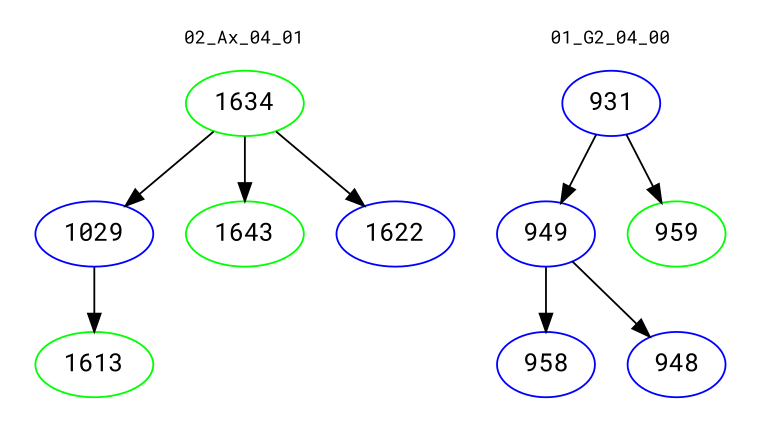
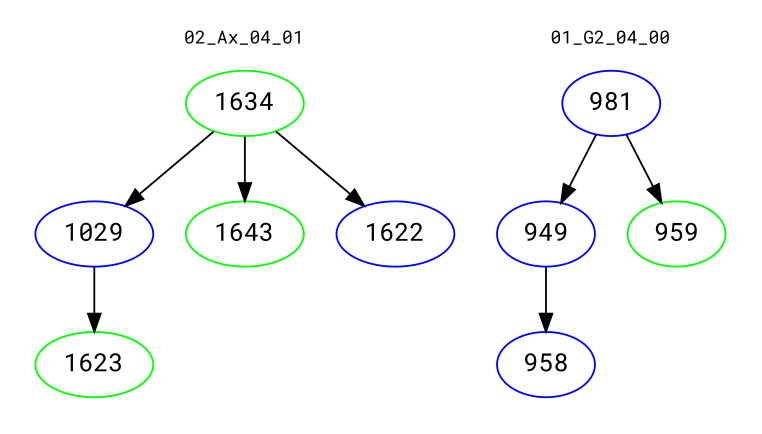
node "931": label "931" -> "981"
node "1613": label "1613" -> "1623"
node "948": removed
